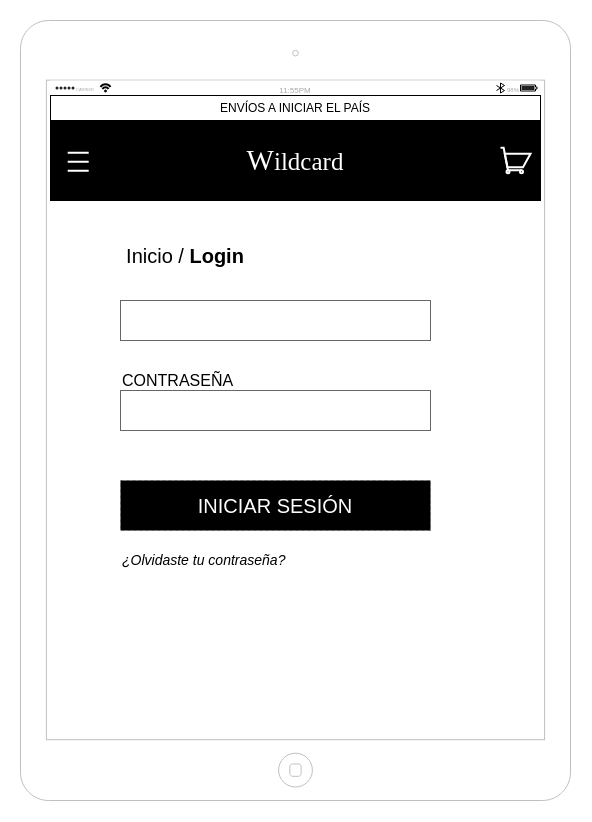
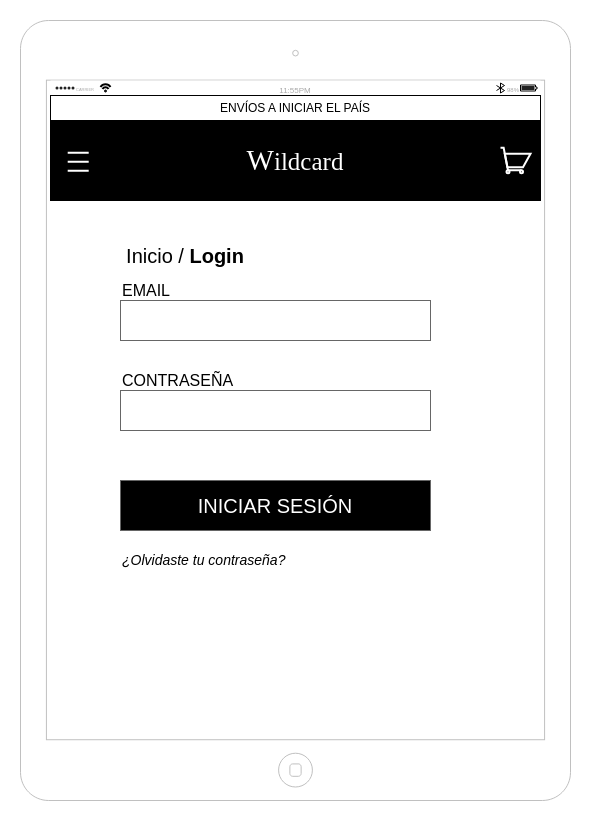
node "EMAIL": added
node "INICIAR SESIÓN": style dashed -> solid
